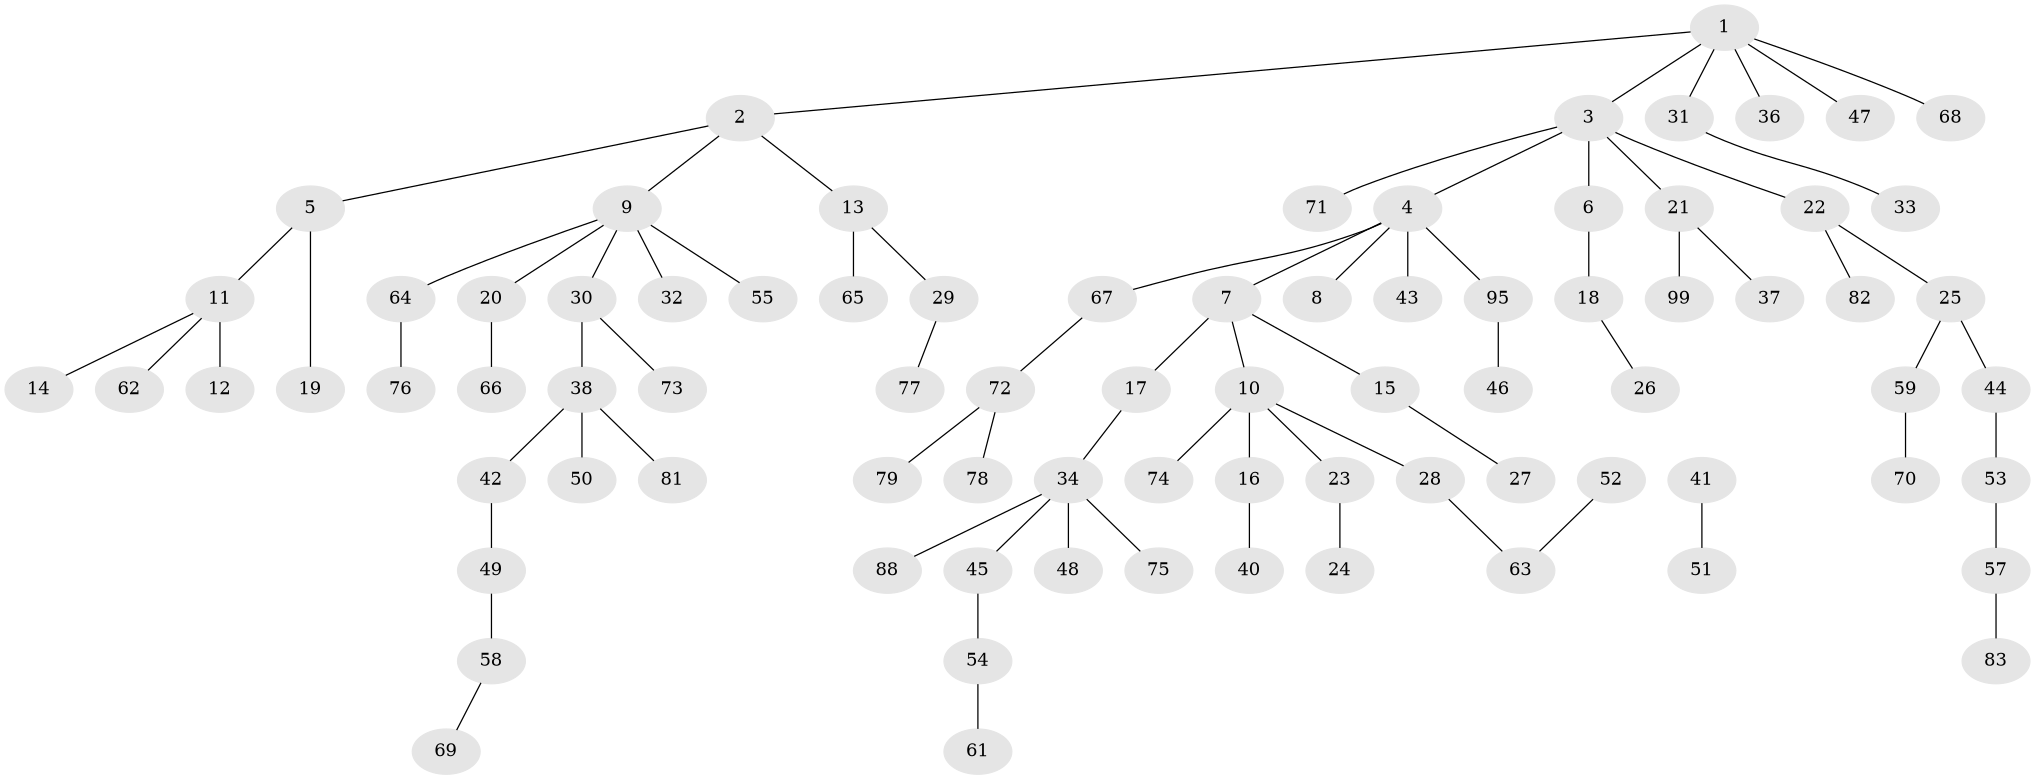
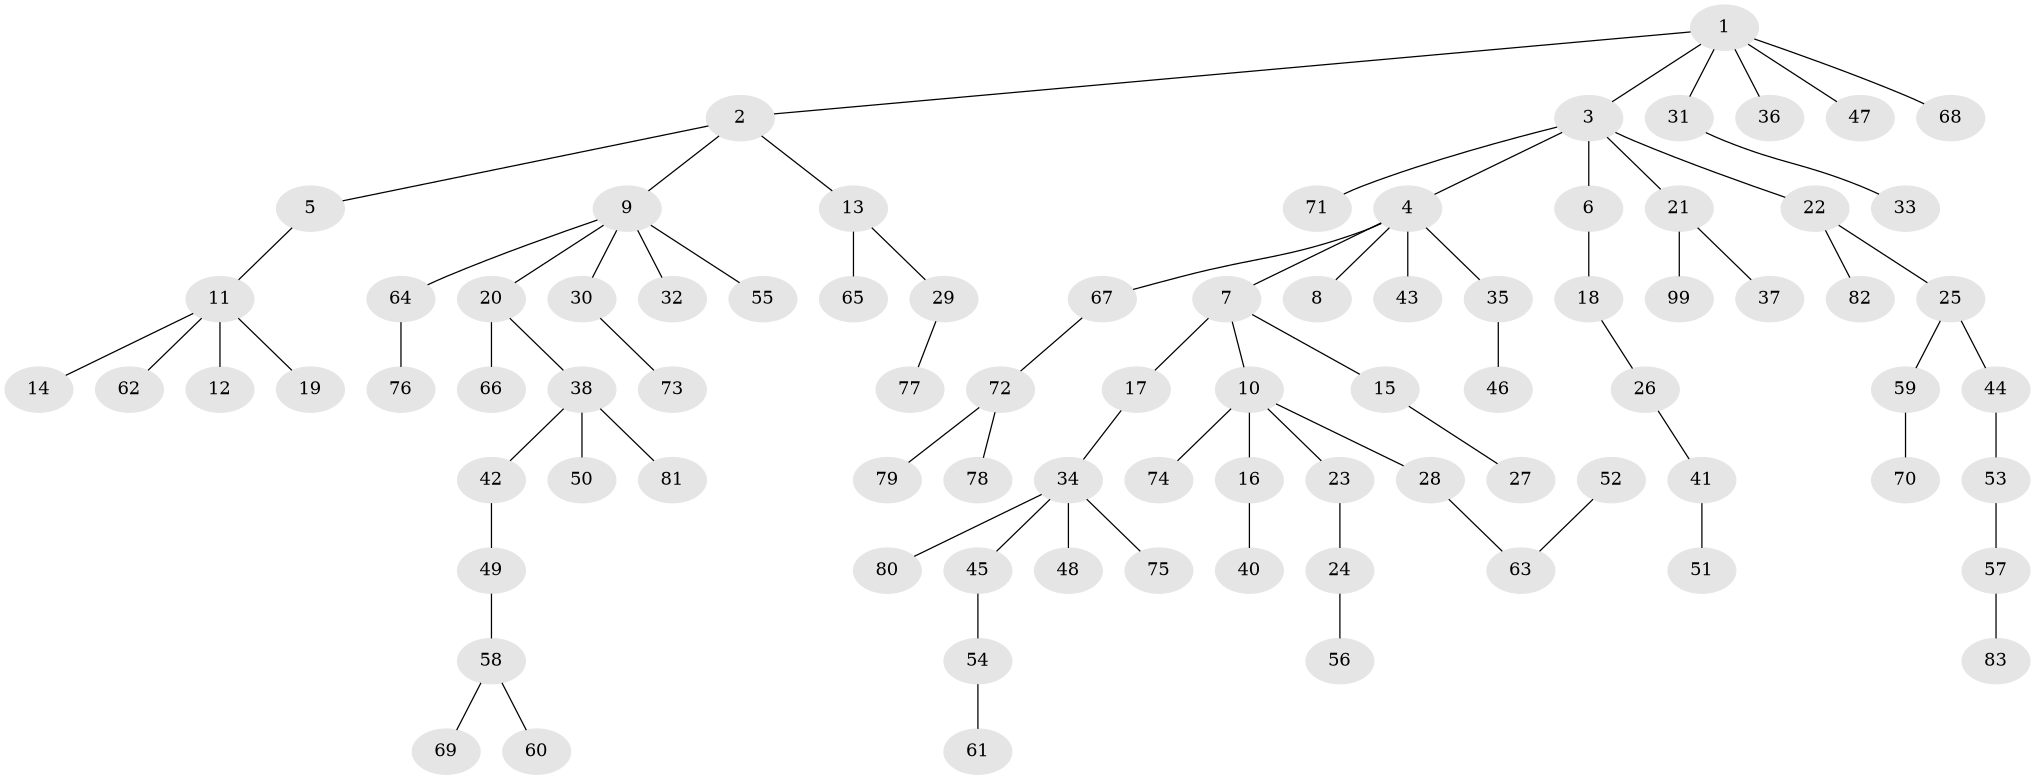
edge "5" -- "19": now "11" -- "19"
node "95": label "95" -> "35"
edge "30" -- "38": now "20" -- "38"
edge "26" -- "41": added
node "88": label "88" -> "80"
node "56": added
node "60": added
